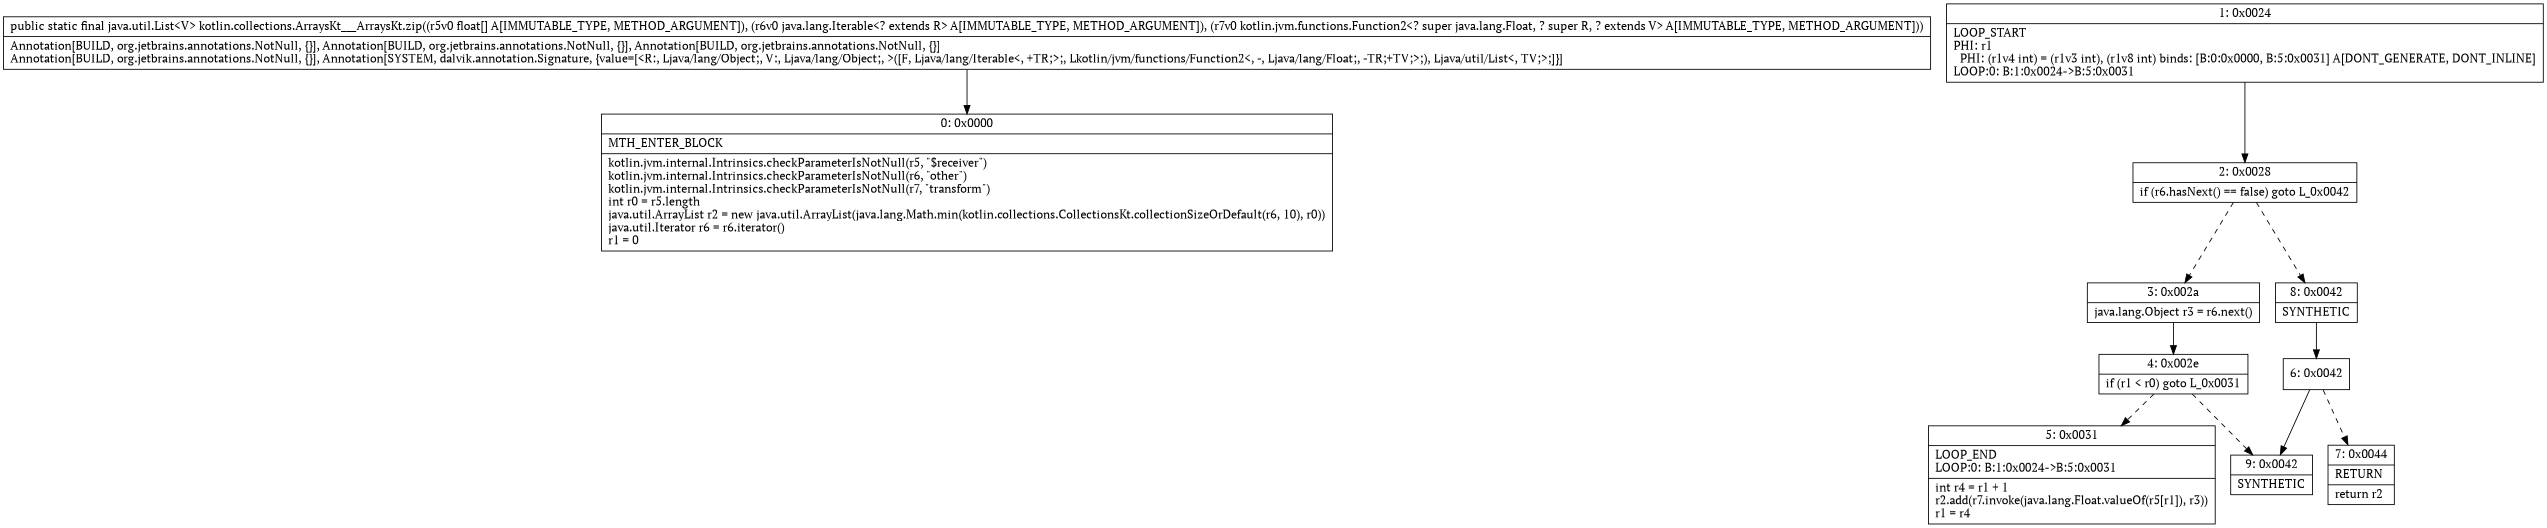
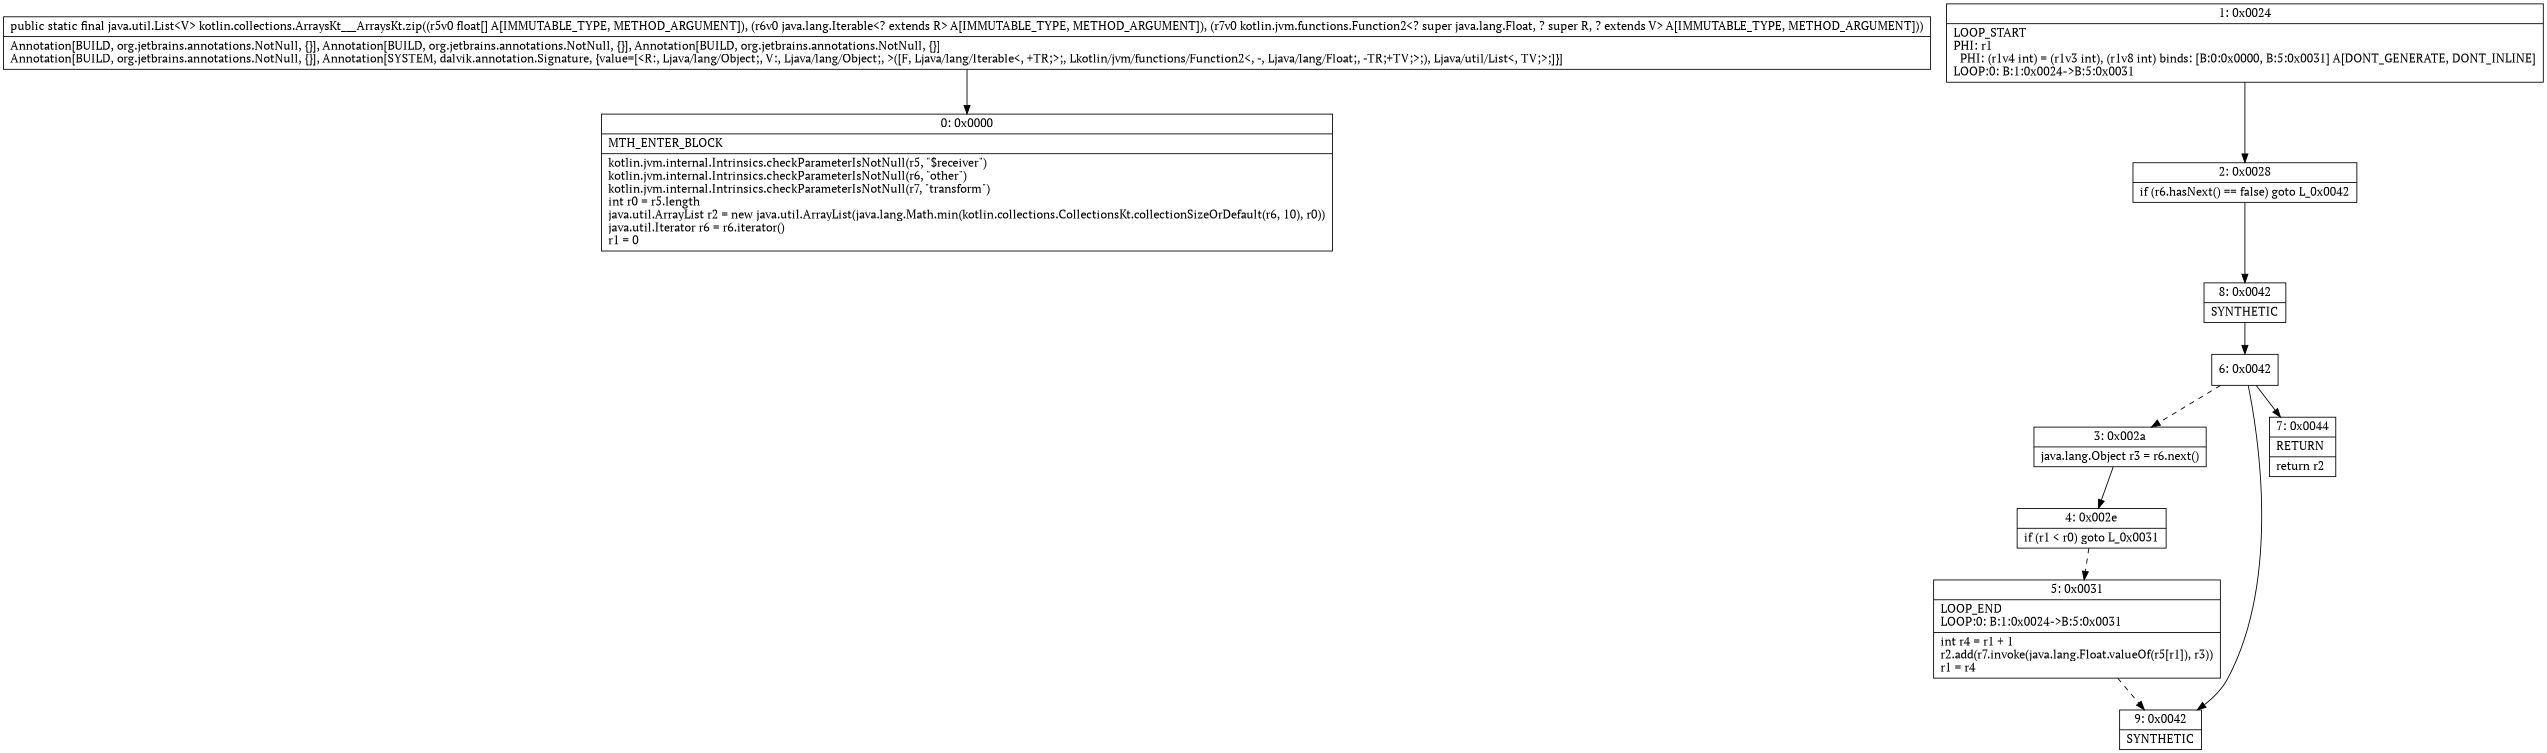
edge "2: 0x0028" -> "3: 0x002a": now "6: 0x0042" -> "3: 0x002a"
edge "2: 0x0028" -> "8: 0x0042": style dashed -> solid
edge "6: 0x0042" -> "7: 0x0044": style dashed -> solid
edge "4: 0x002e" -> "9: 0x0042": now "5: 0x0031" -> "9: 0x0042"
